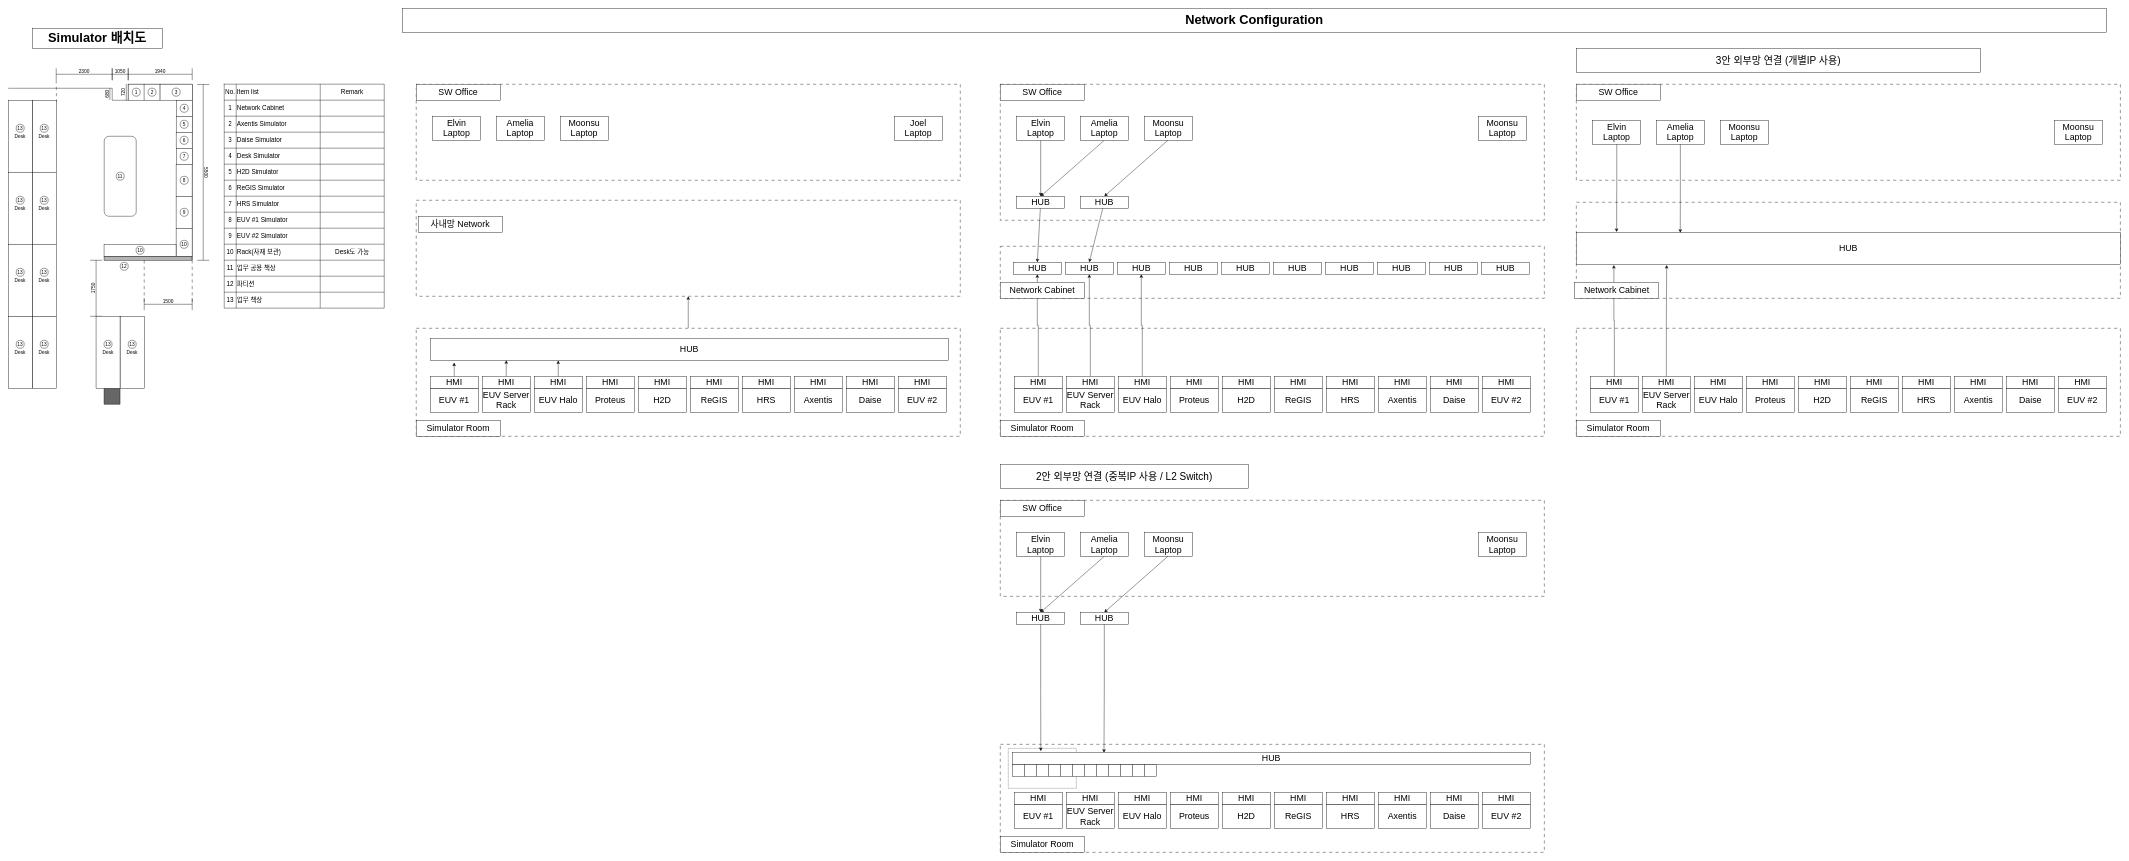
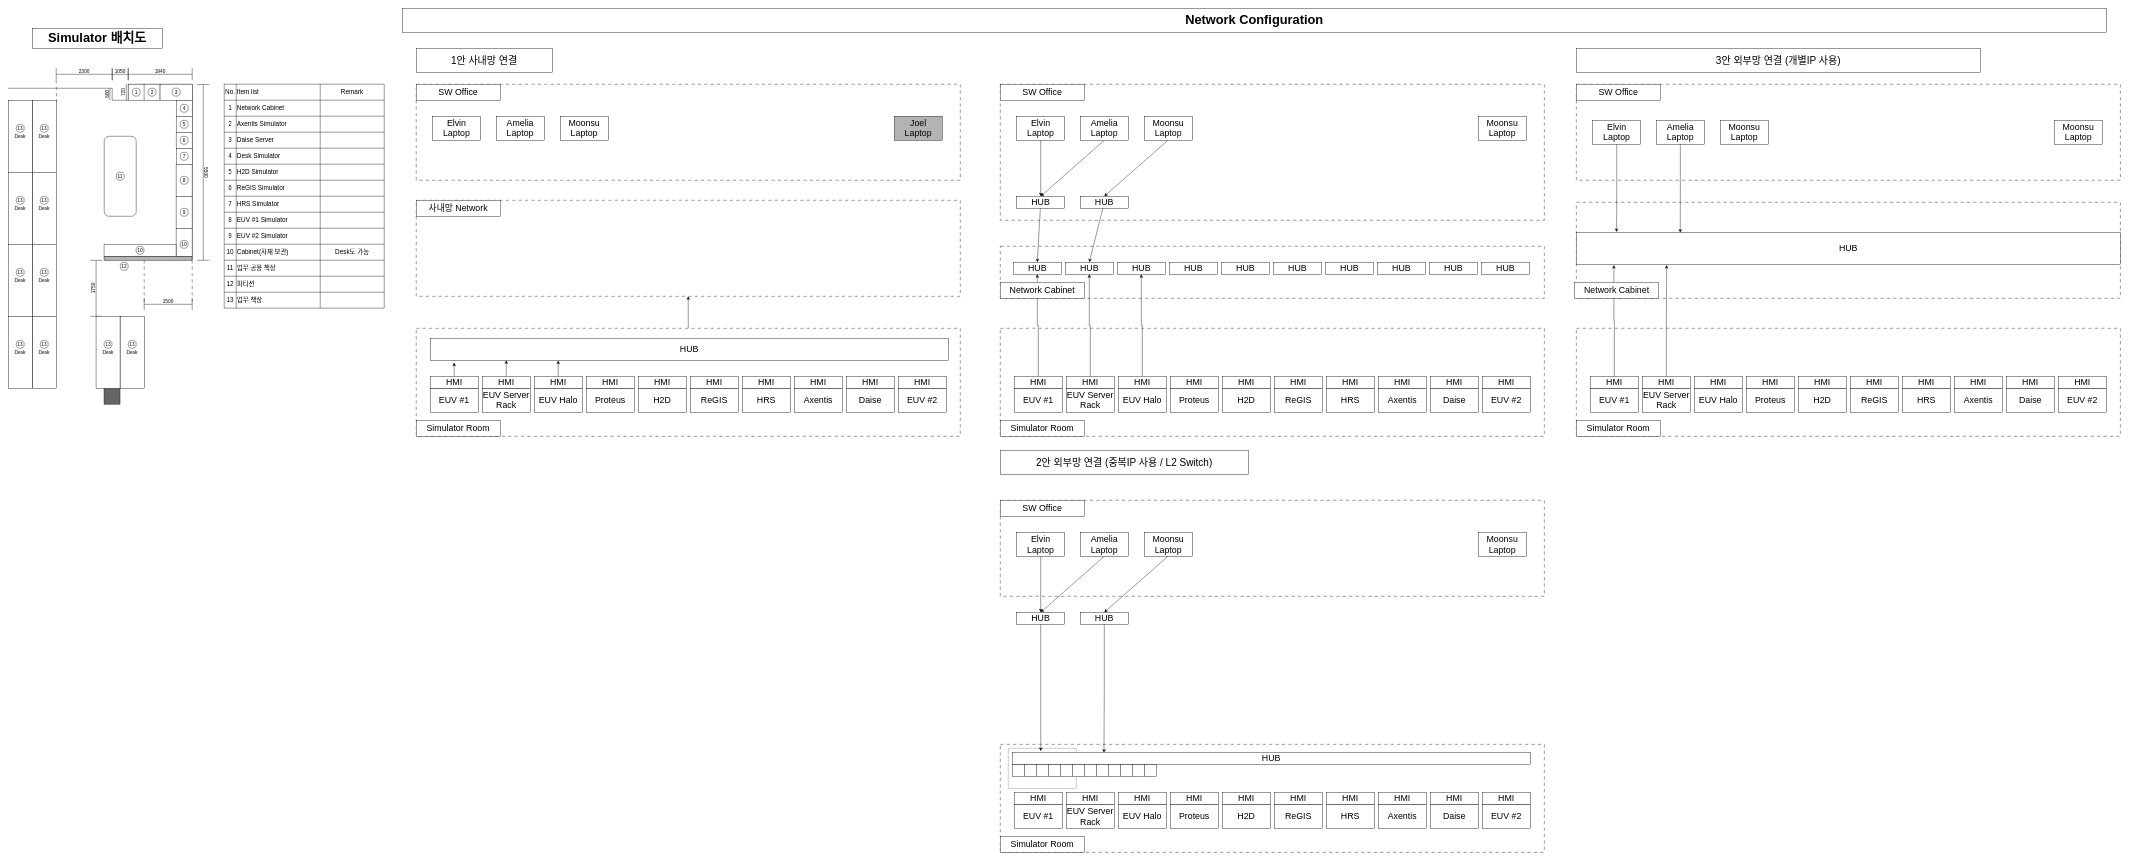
node "1안 사내망 연결": added
node "Joel Laptop": fillcolor #ffffff -> #b3b3b3
node "Daise Simulator": label "Daise Simulator" -> "Daise Server"
node "사내망 Network": moved (460, 224) -> (458, 208)
node "Rack(자재 보관)": label "Rack(자재 보관)" -> "Cabinet(자재 보관)"
node "2안 외부망 연결 (중복IP 사용 / L2 Switch)": moved (1124, 476) -> (1124, 462)
